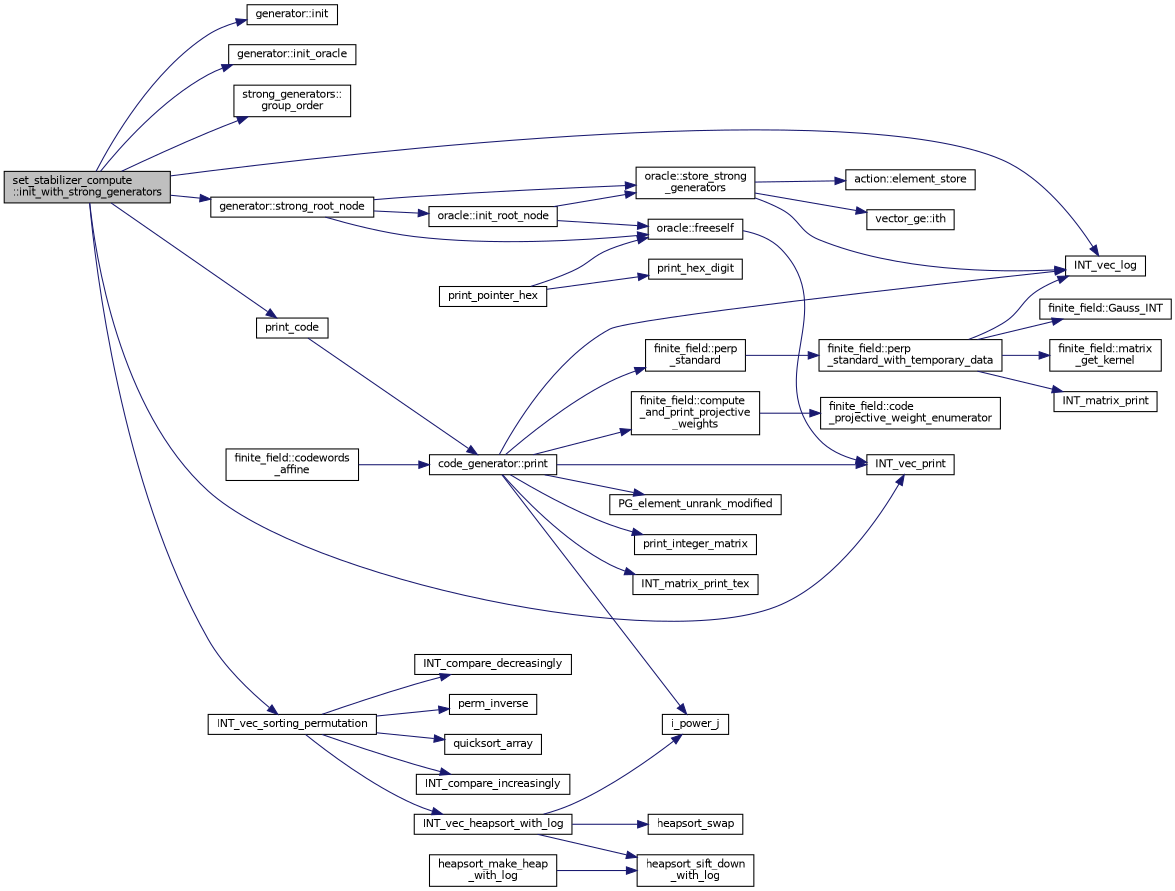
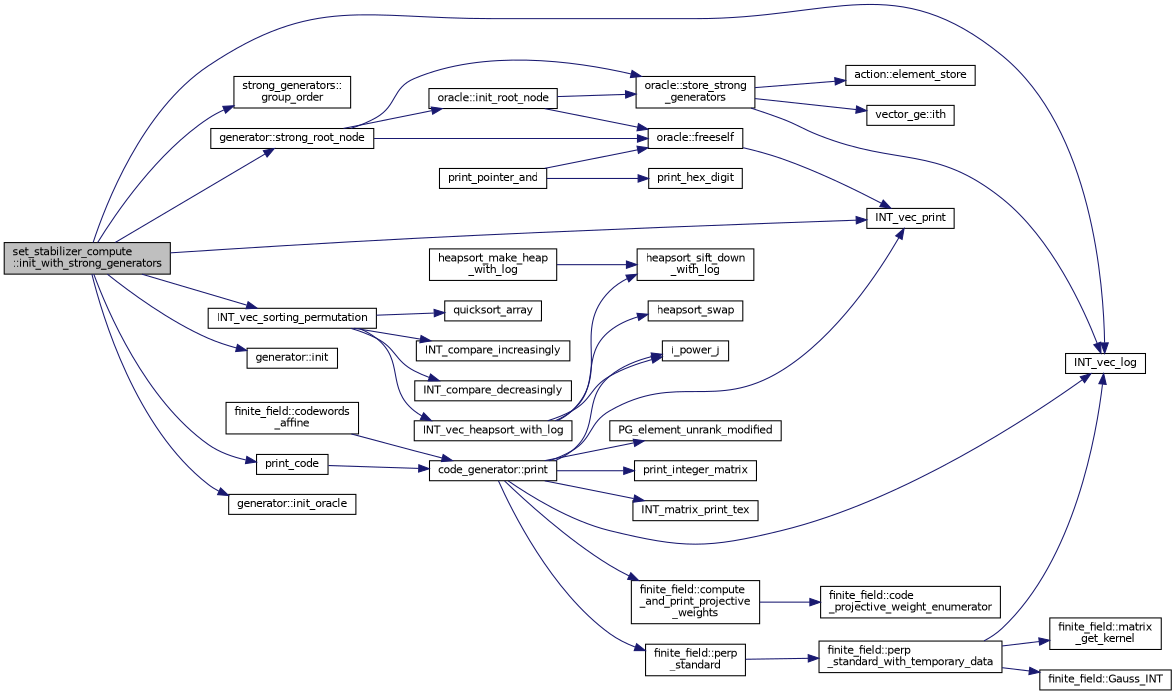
node "print_pointer_hex": label "print_pointer_hex" -> "print_pointer_and"
node "INT_matrix_print": removed
node "perm_inverse": removed
